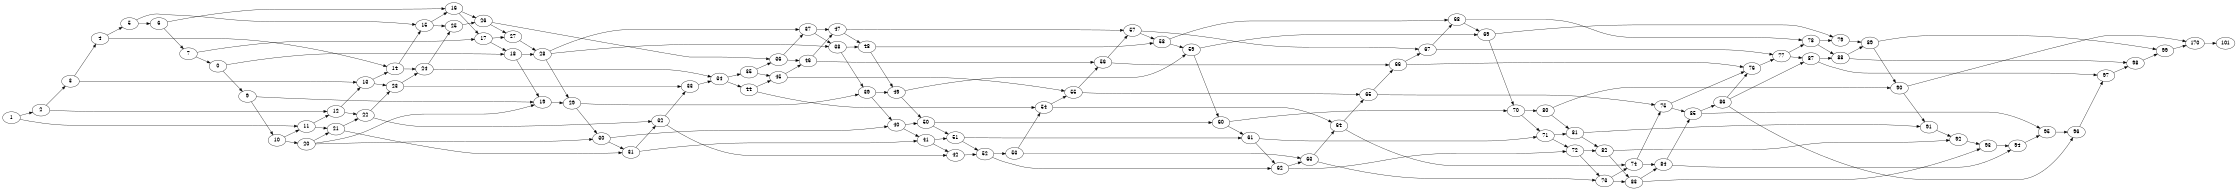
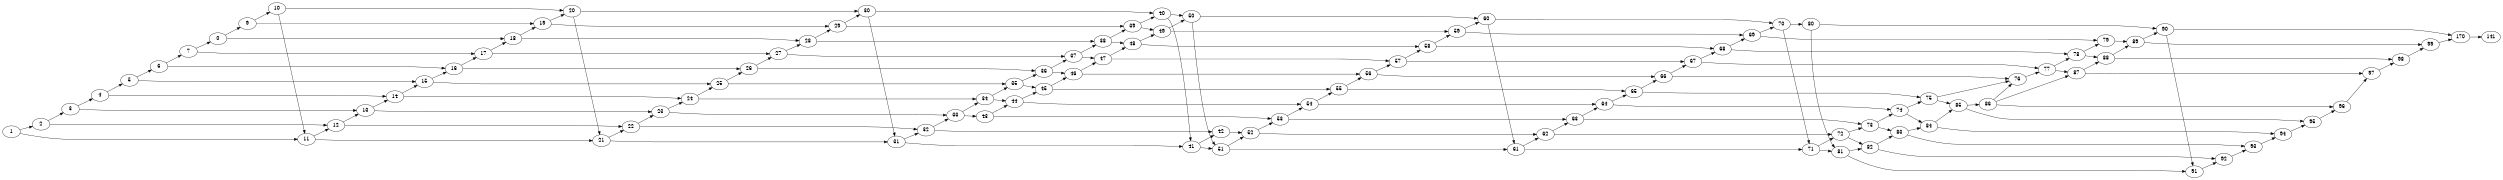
edge "28" -> "37": now "27" -> "37"
node "101": label "101" -> "141"
edge "25" -> "35": added
edge "20" -> "19": reversed
node "43": added
